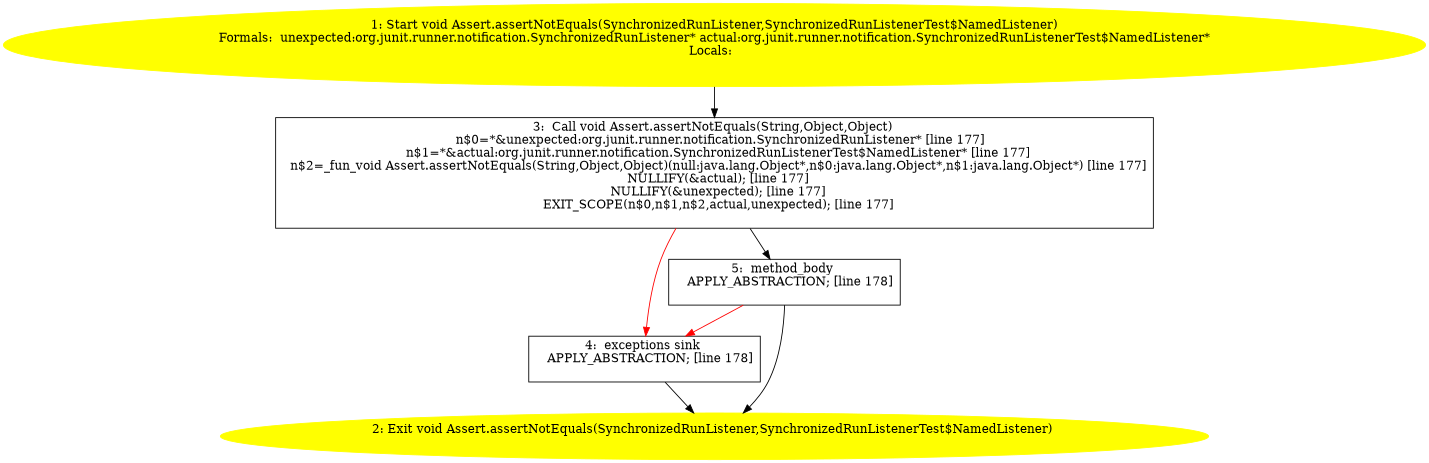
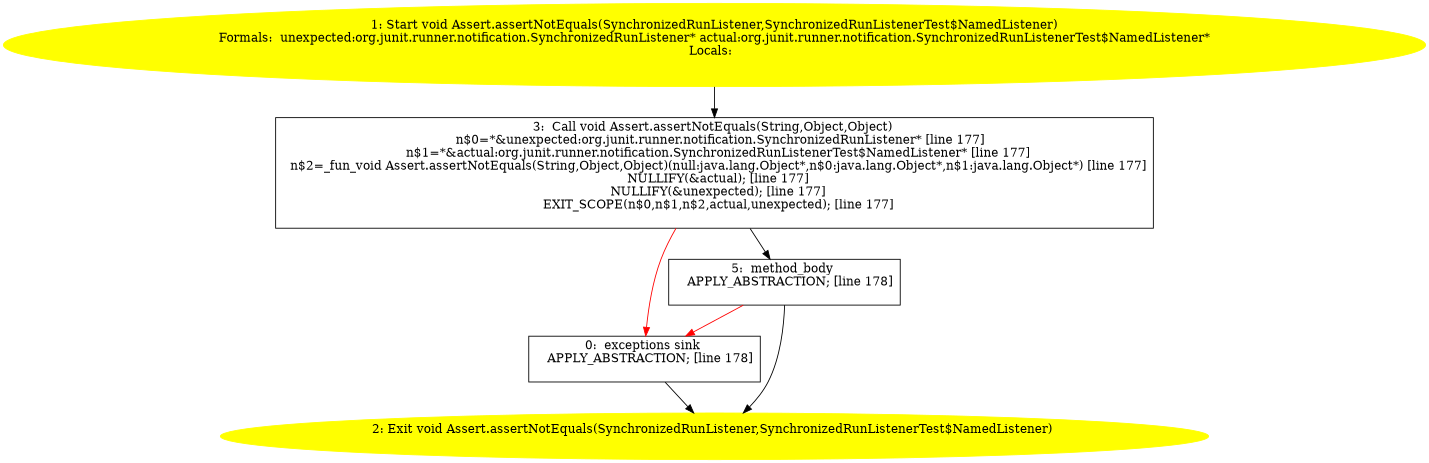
node "4:  exceptions sink APPLY_ABSTRACTION; [line 178]": label "4:  exceptions sink APPLY_ABSTRACTION; [line 178]" -> "0:  exceptions sink APPLY_ABSTRACTION; [line 178]"
